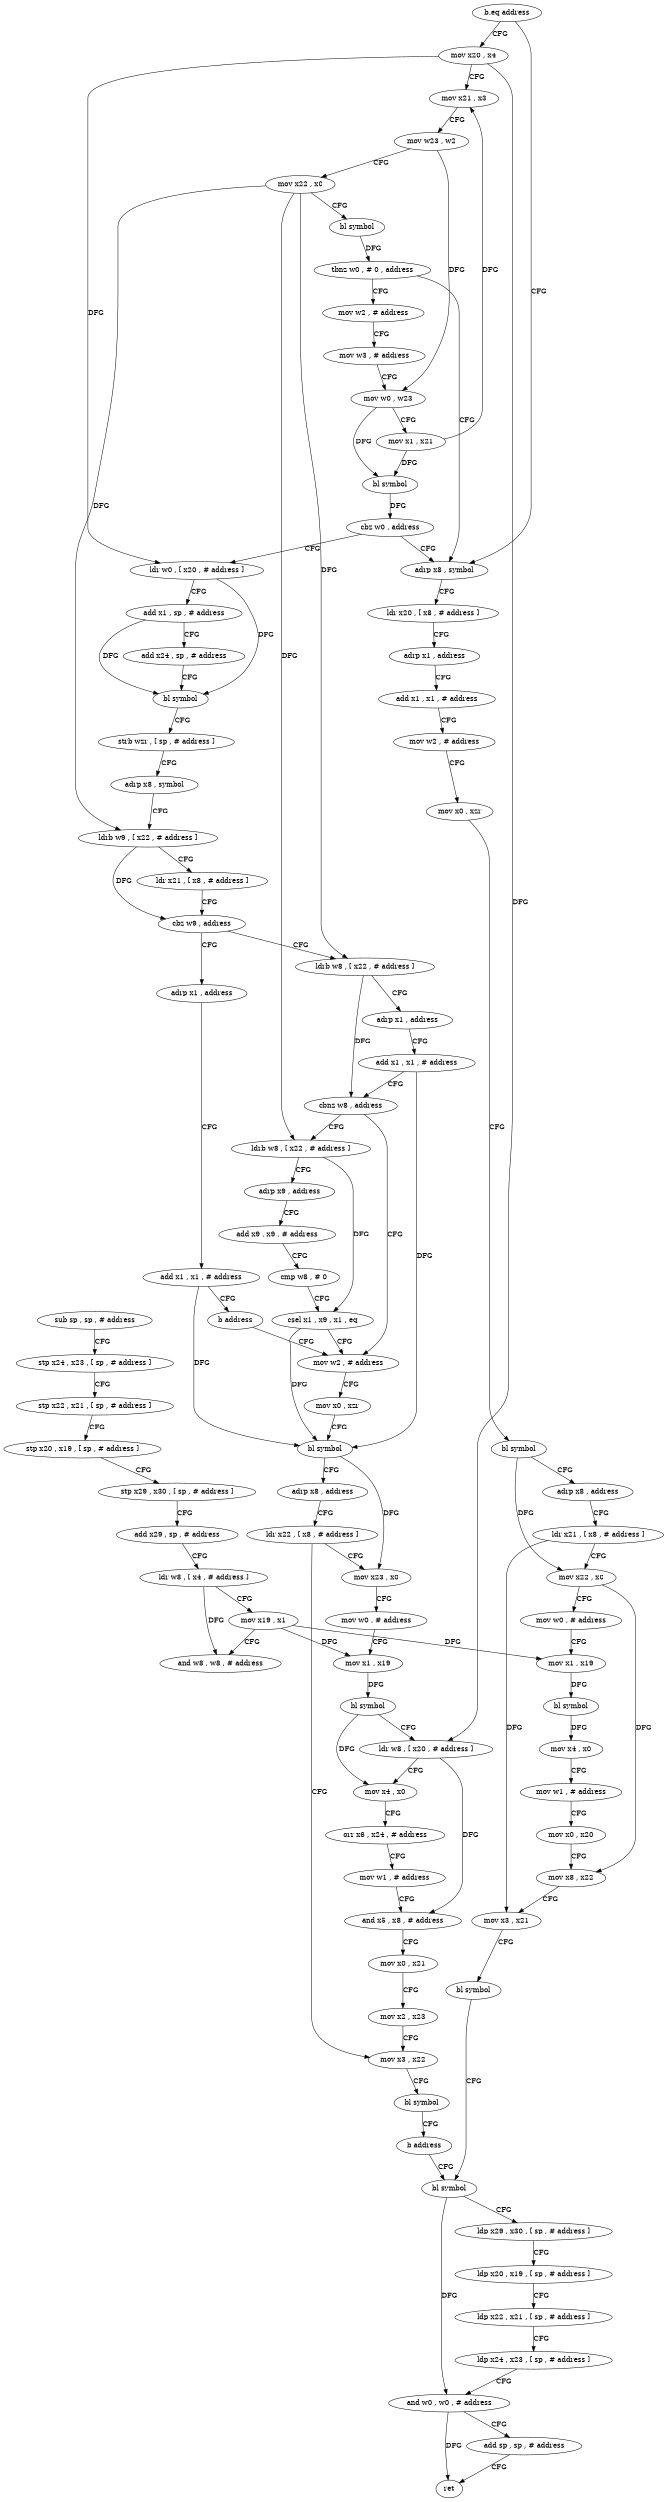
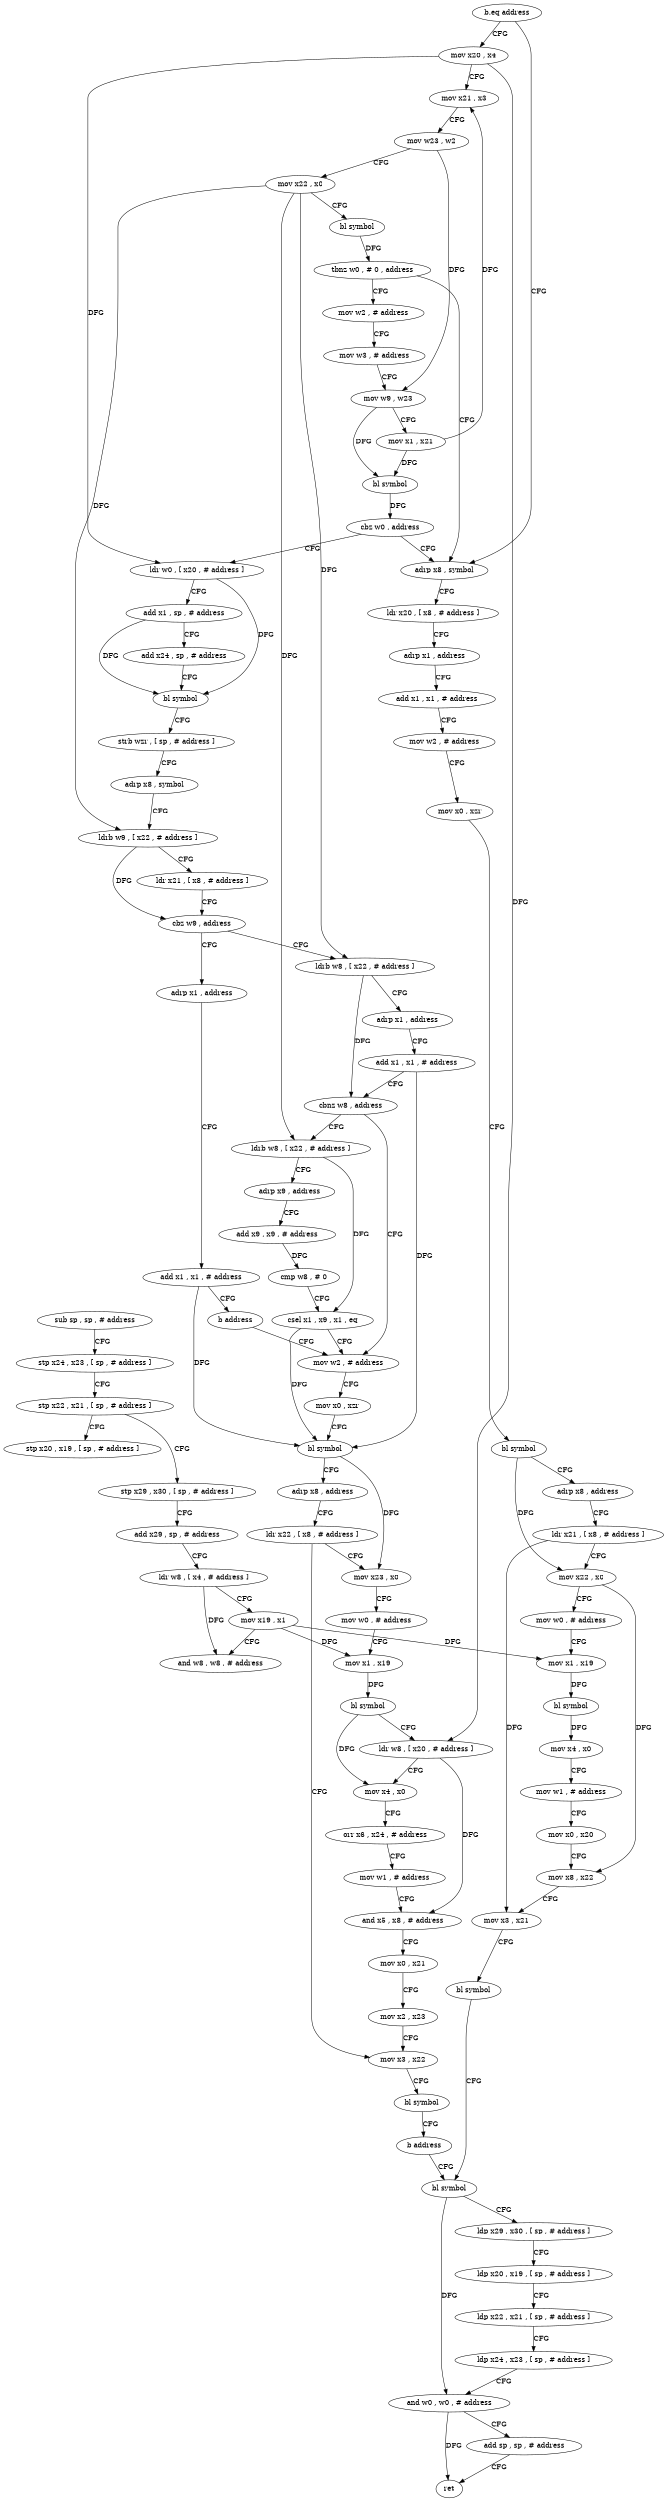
node "mov w0 , w23": label "mov w0 , w23" -> "mov w9 , w23"
edge "add x9 , x9 , # address" -> "cmp w8 , # 0": label "CFG" -> "DFG"
edge "stp x20 , x19 , [ sp , # address ]" -> "stp x29 , x30 , [ sp , # address ]": now "stp x22 , x21 , [ sp , # address ]" -> "stp x29 , x30 , [ sp , # address ]"
